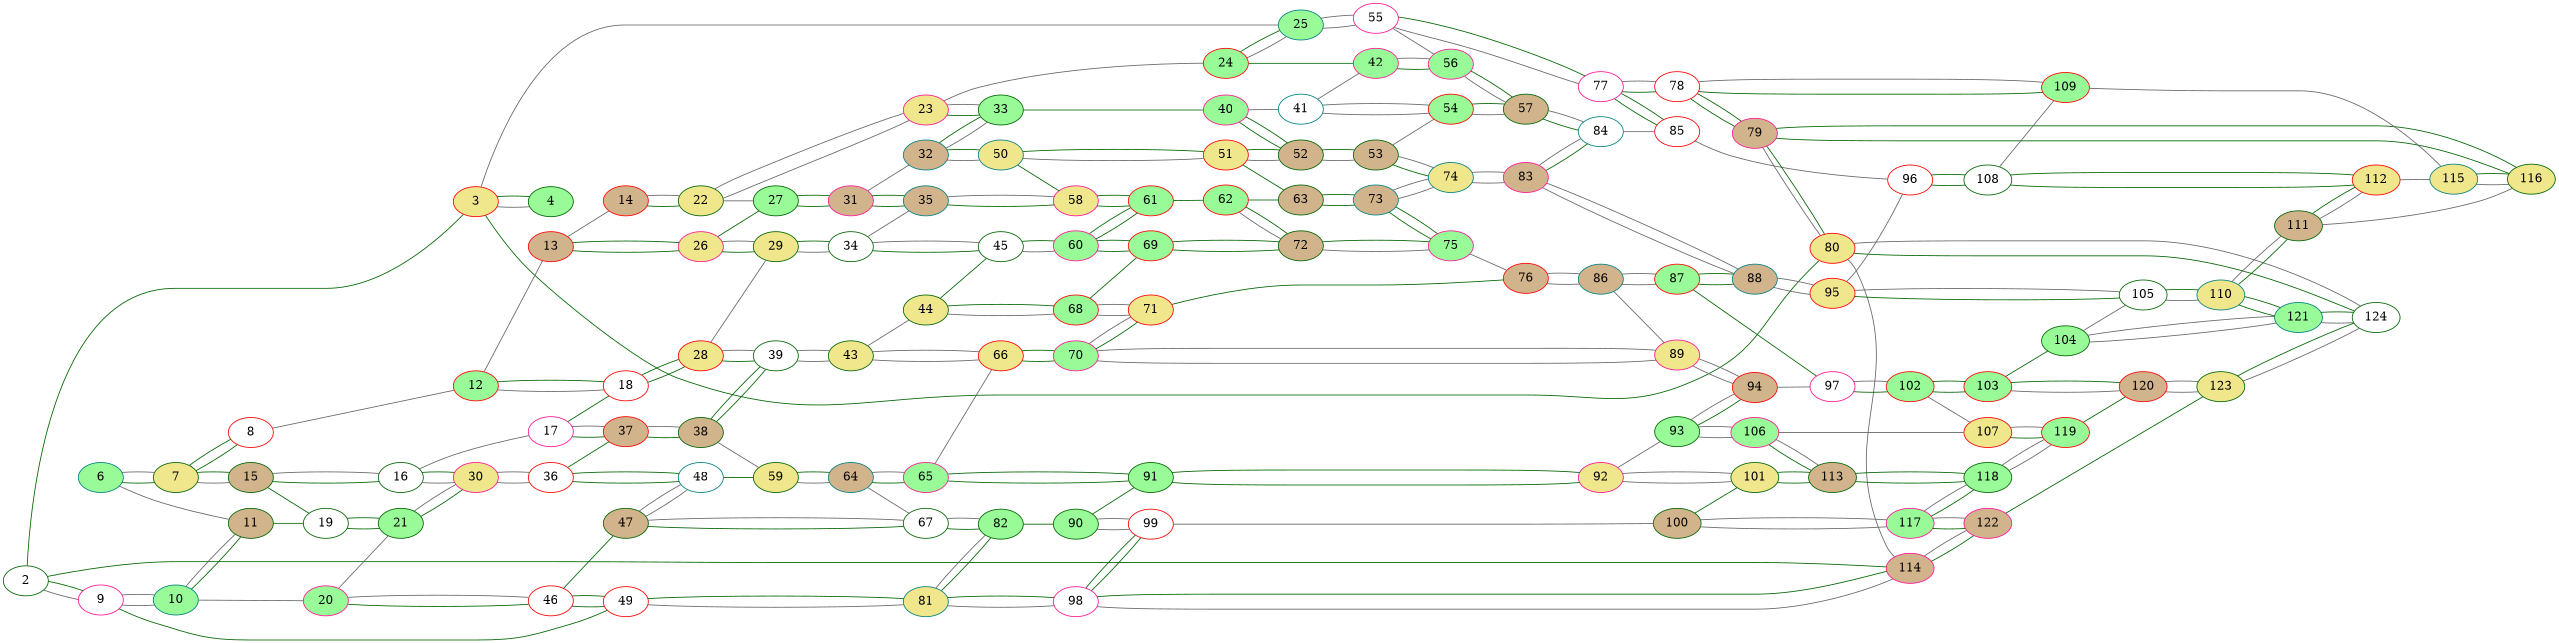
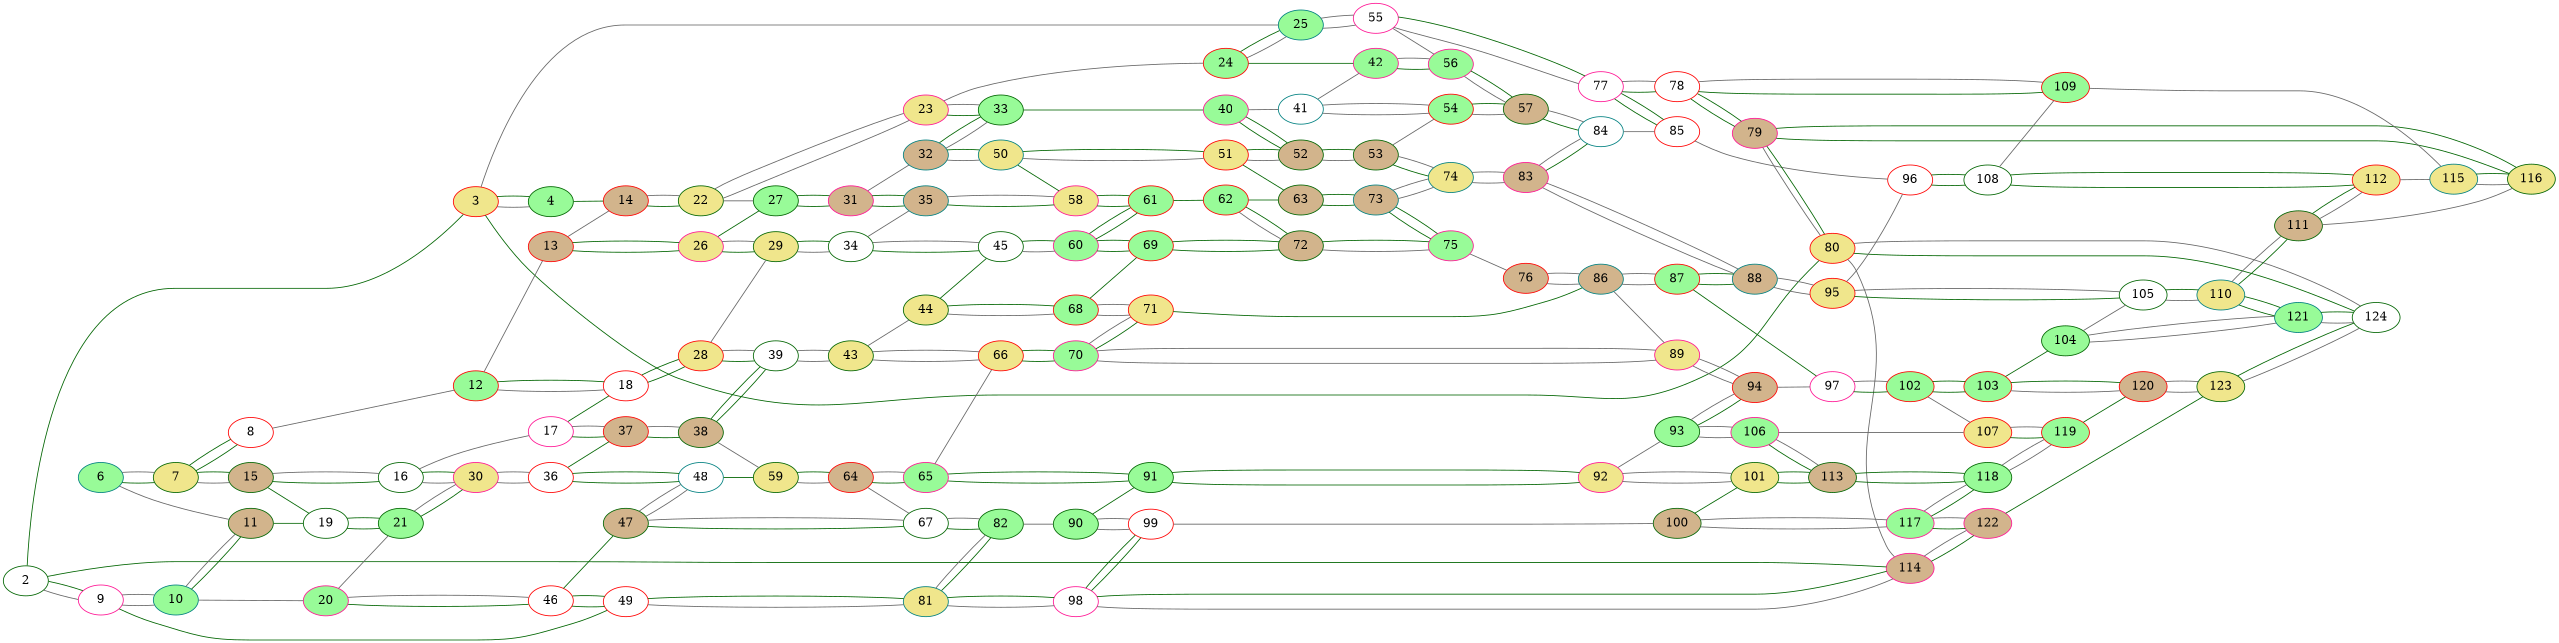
edge "14" -- "4": added
edge "76" -- "71": now "86" -- "71"
node "64": color teal -> red
edge "82" -- "90": color darkgreen -> gray40
